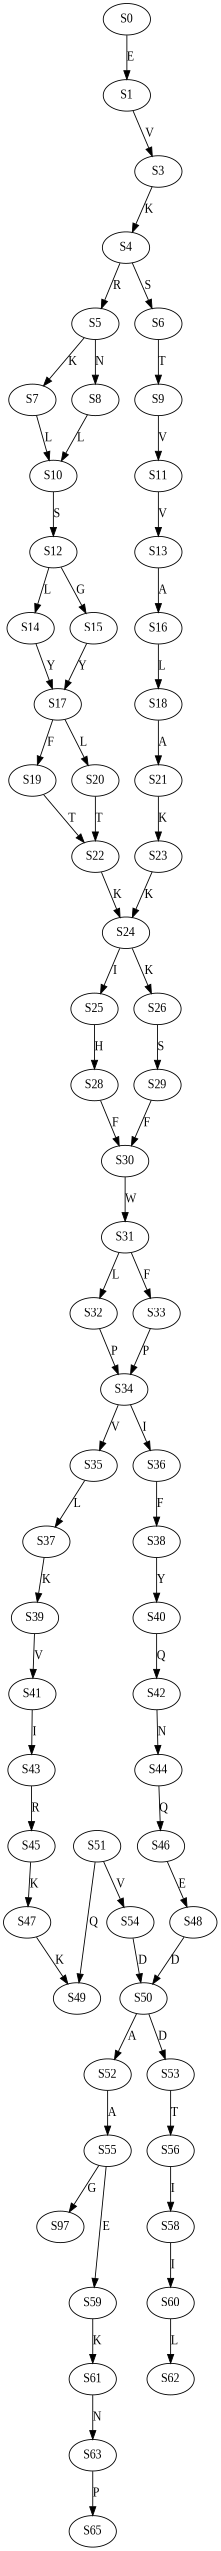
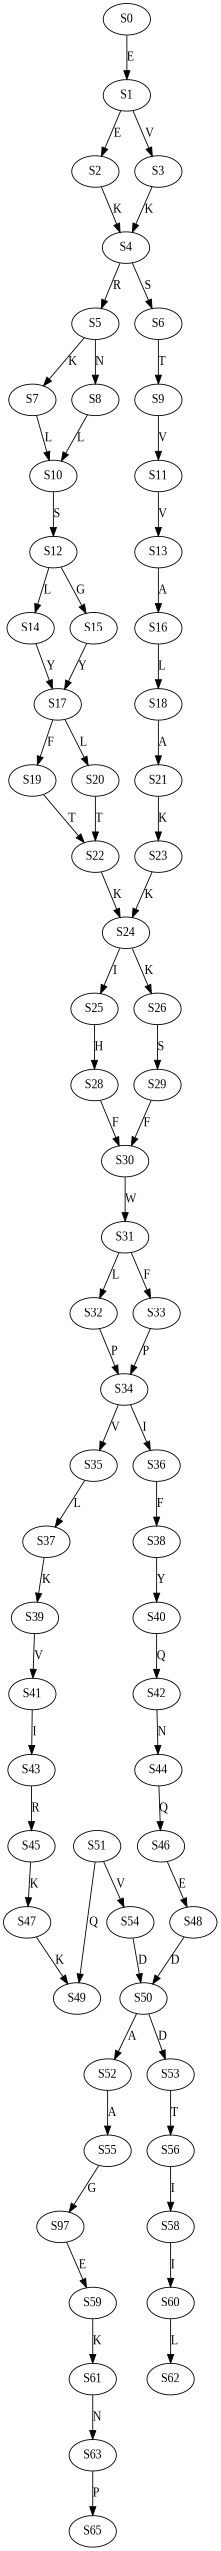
node "S2": added
edge "S55" -> "S59": now "S97" -> "S59"
